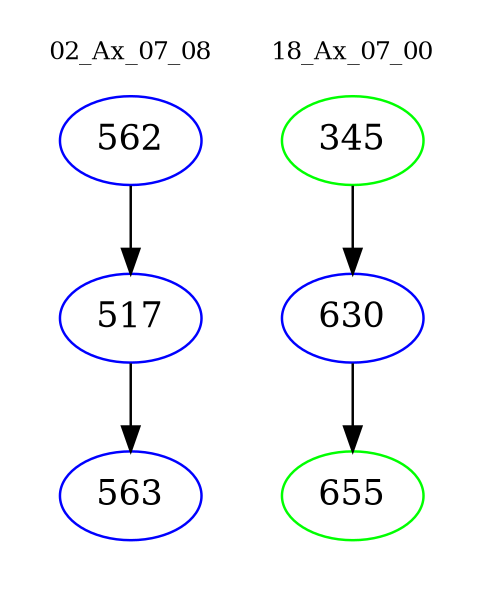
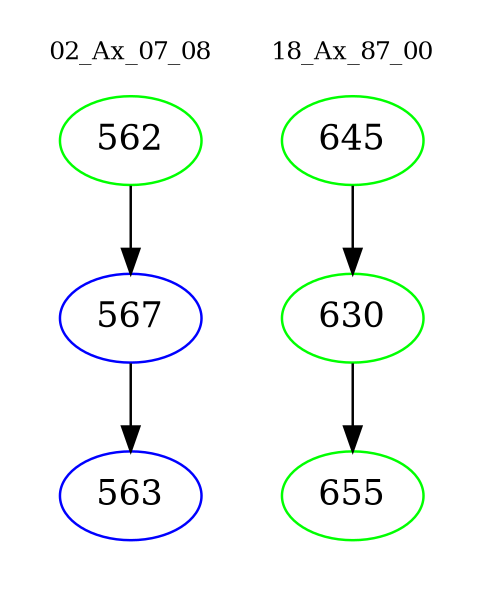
cluster "18_Ax_07_00": label "18_Ax_07_00" -> "18_Ax_87_00"
node "562": color blue -> green
node "345": label "345" -> "645"
node "517": label "517" -> "567"
node "630": color blue -> green
